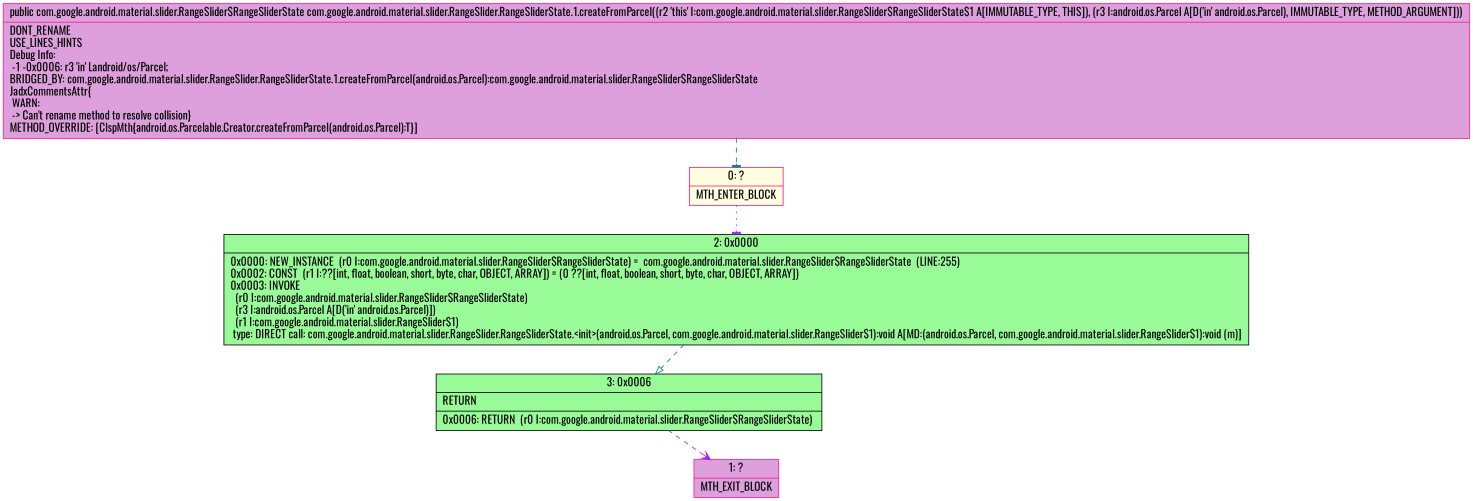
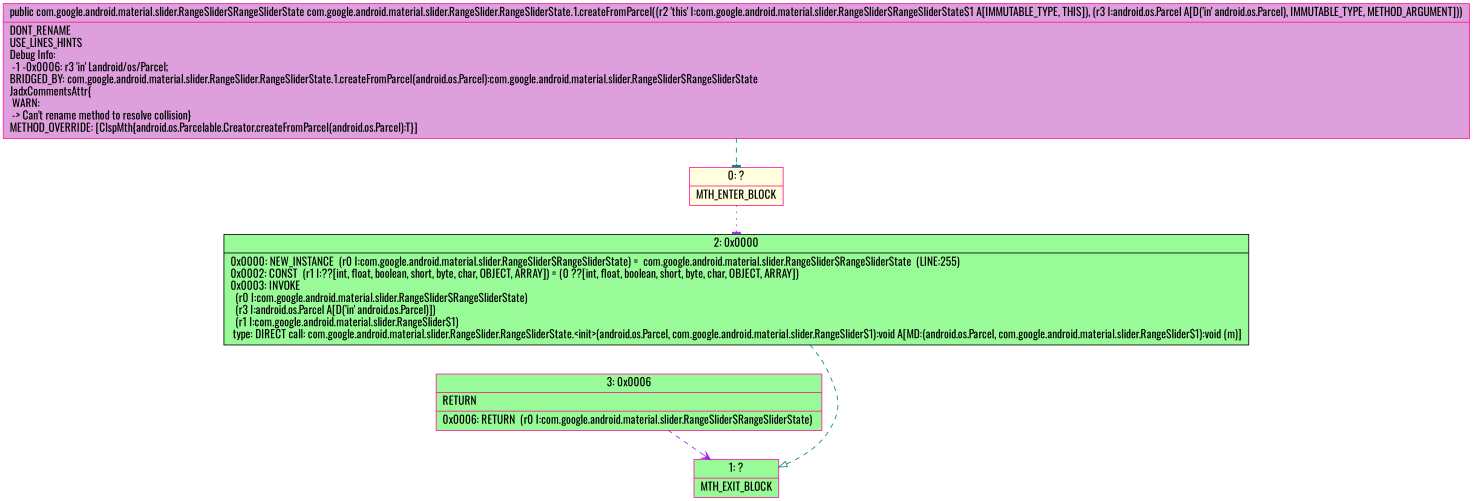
edge "2: 0x0000" -> "3: 0x0006": now "2: 0x0000" -> "1: ?"
node "3: 0x0006": color black -> deeppink
node "1: ?": fillcolor plum -> palegreen
